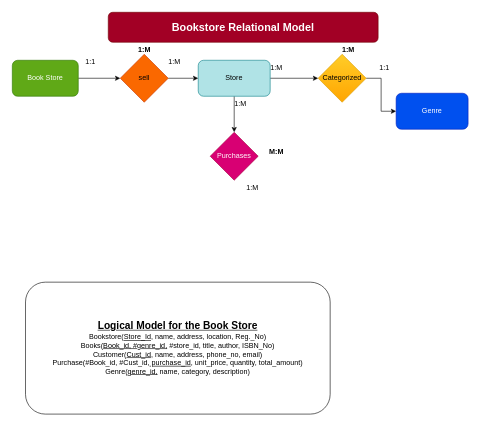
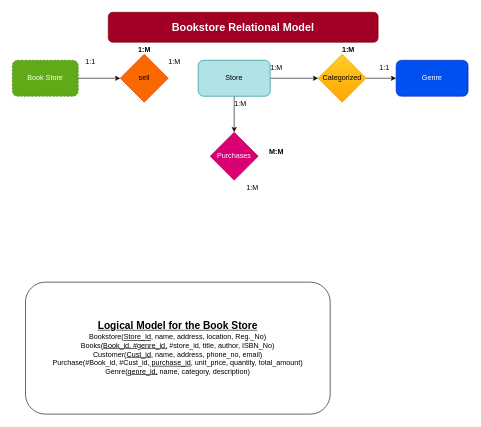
node "Book Store": style solid -> dashed
edge "sell" -> "Store": removed
node "Genre": moved (432, 111) -> (432, 78)
